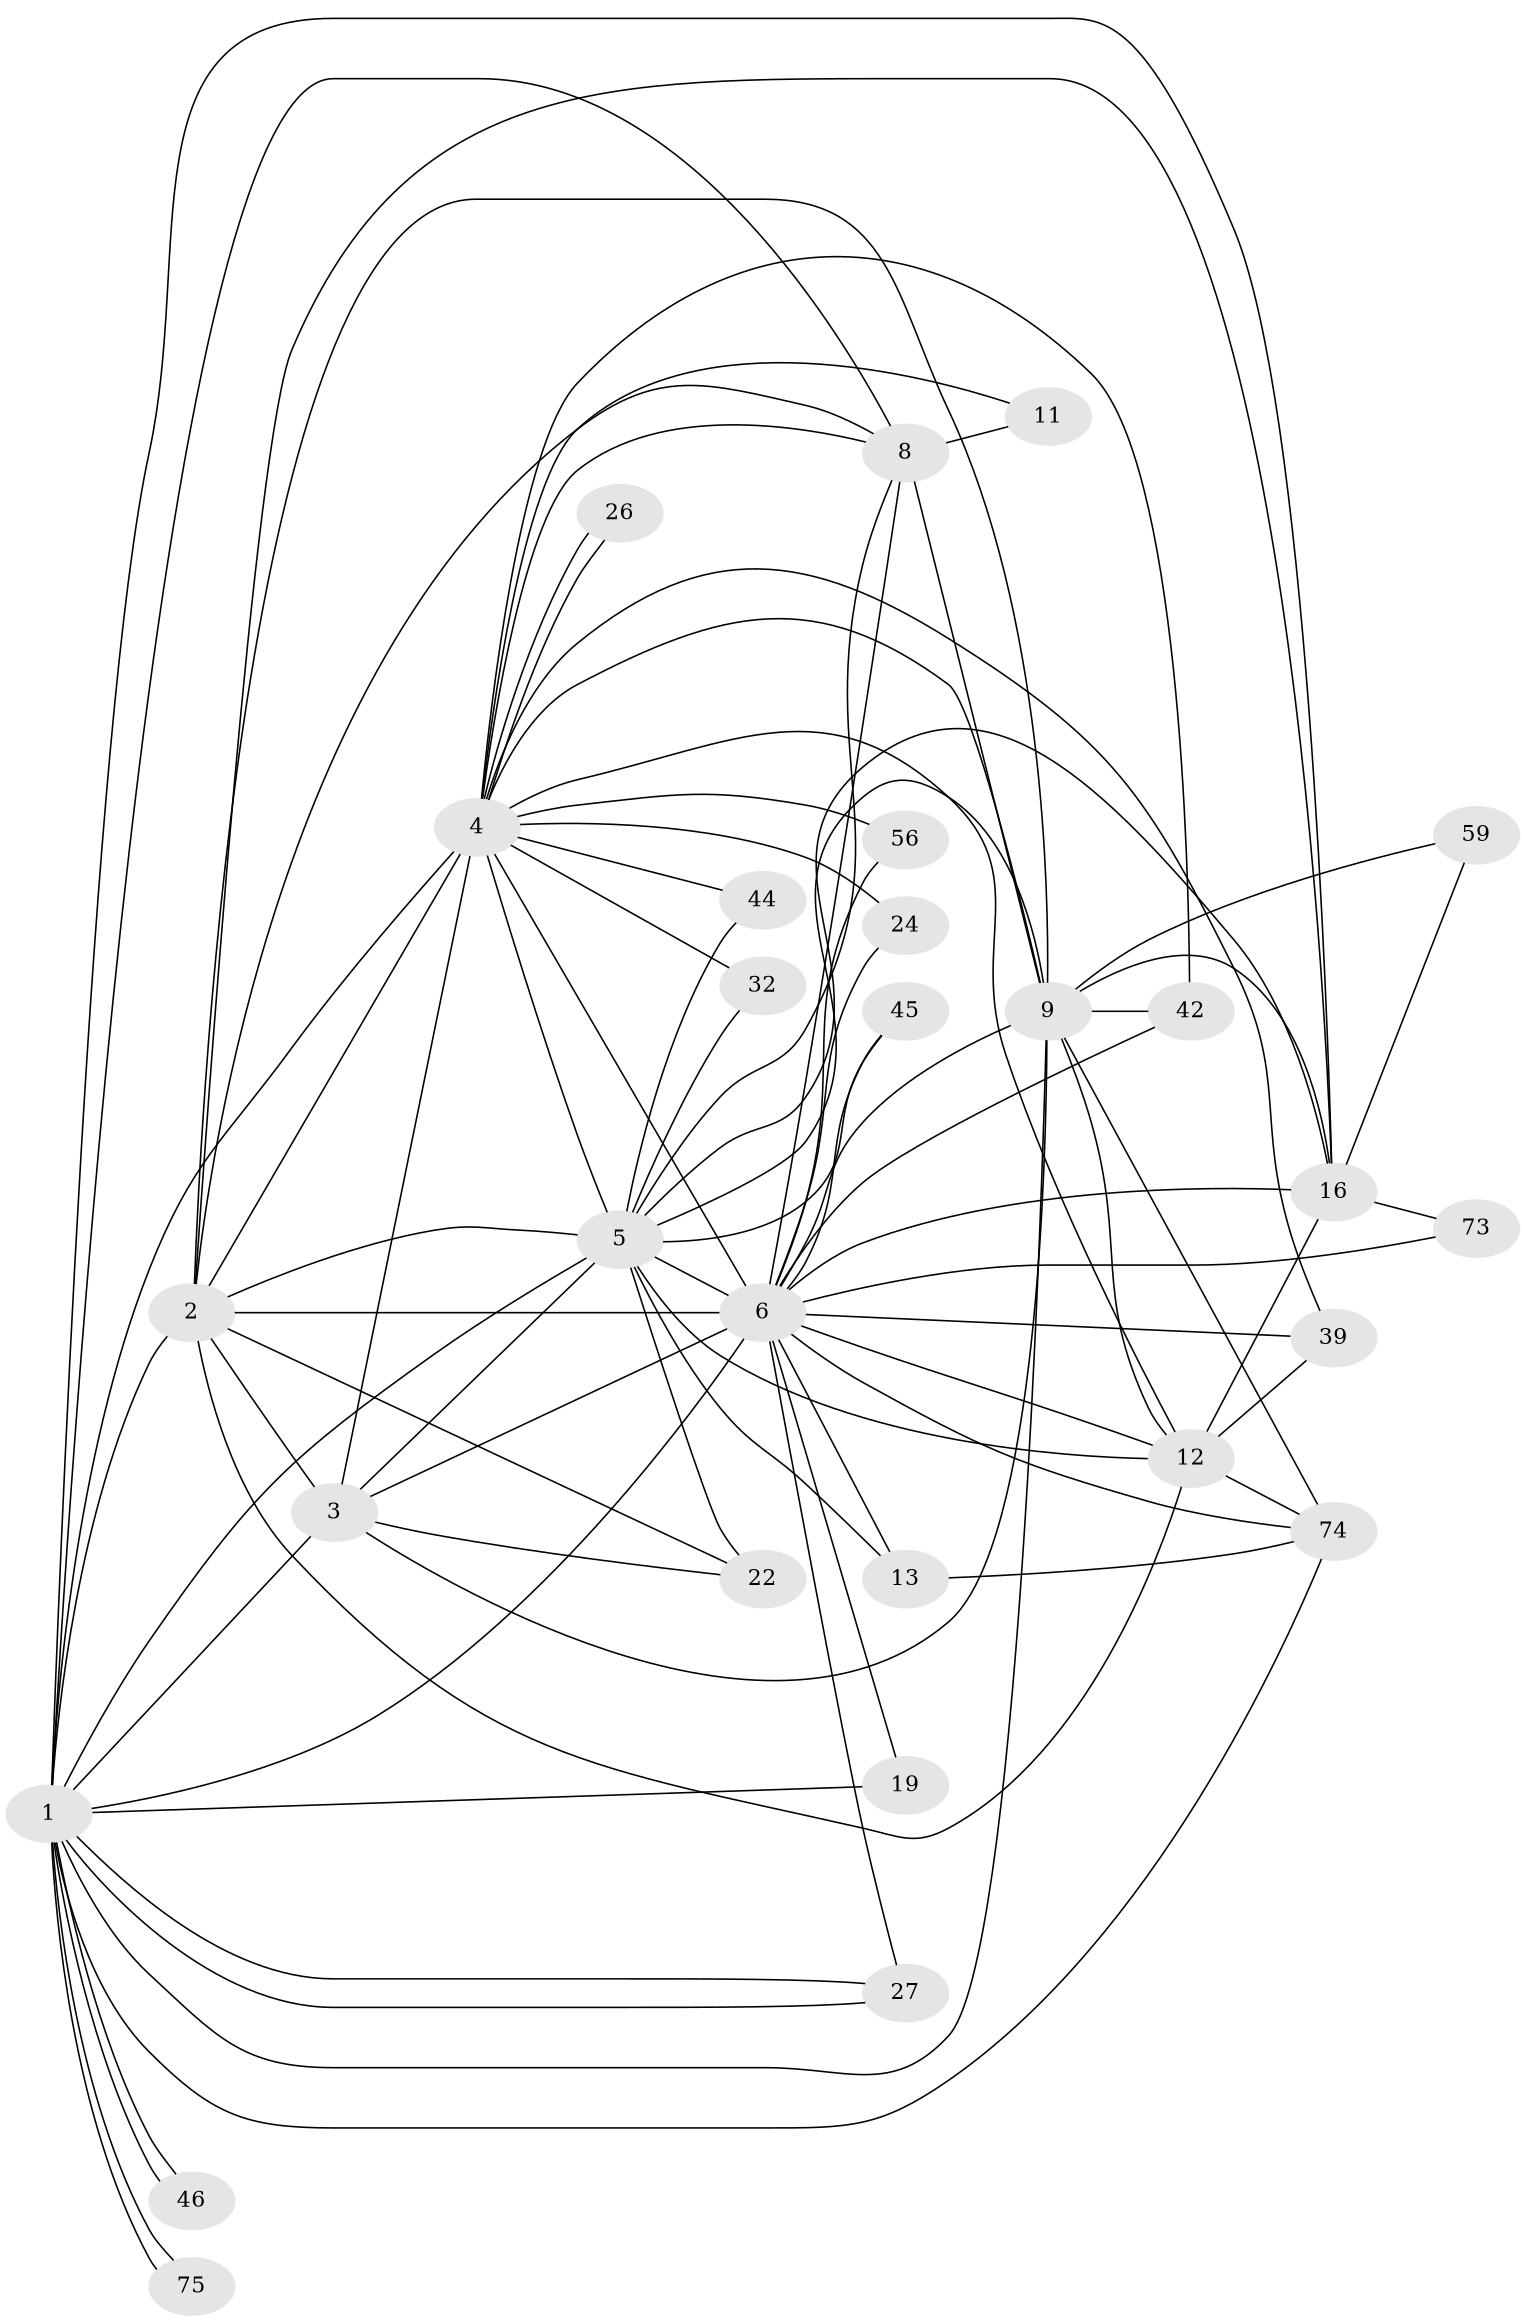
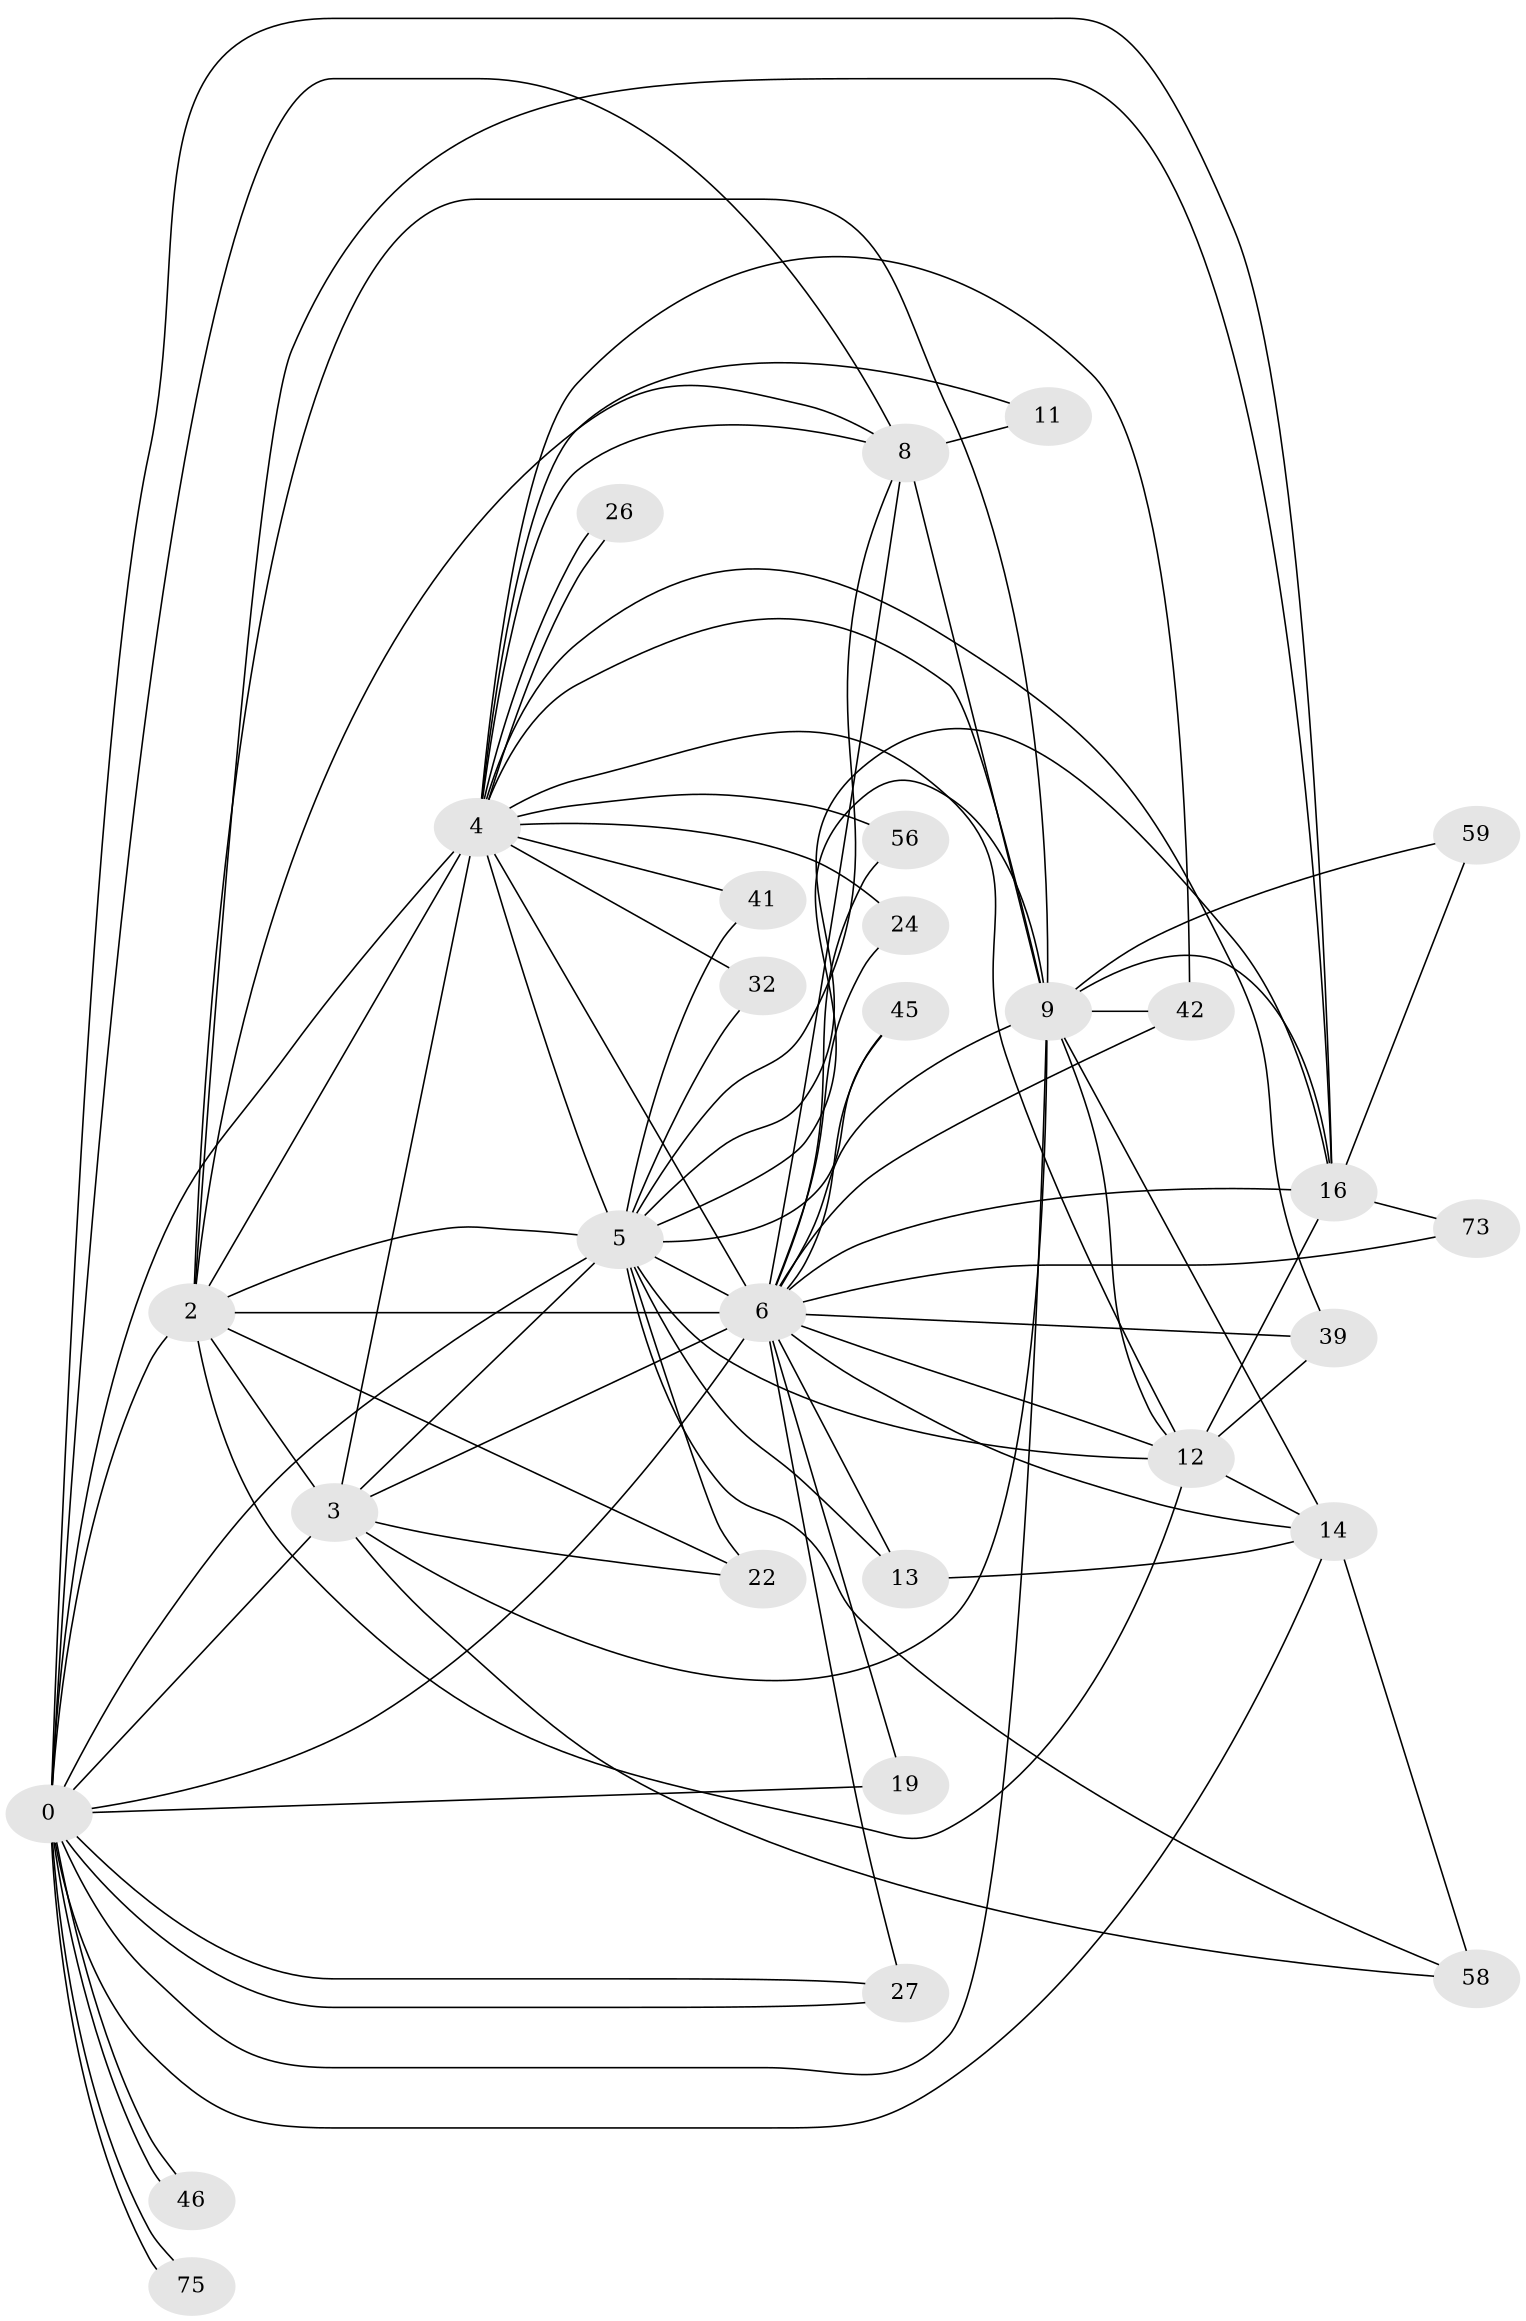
node "44": label "44" -> "41"
node "74": label "74" -> "14"
node "1": label "1" -> "0"
node "58": added
